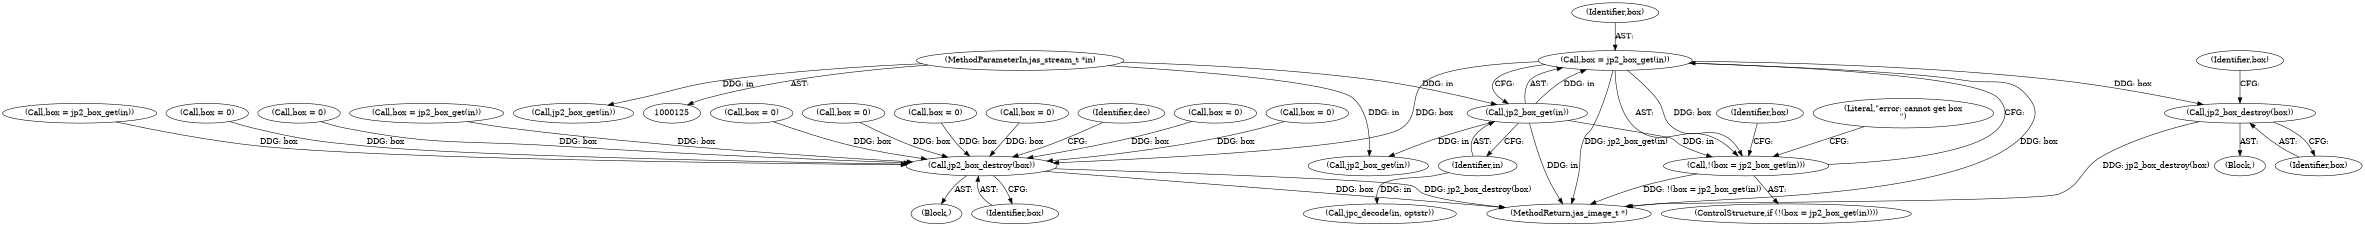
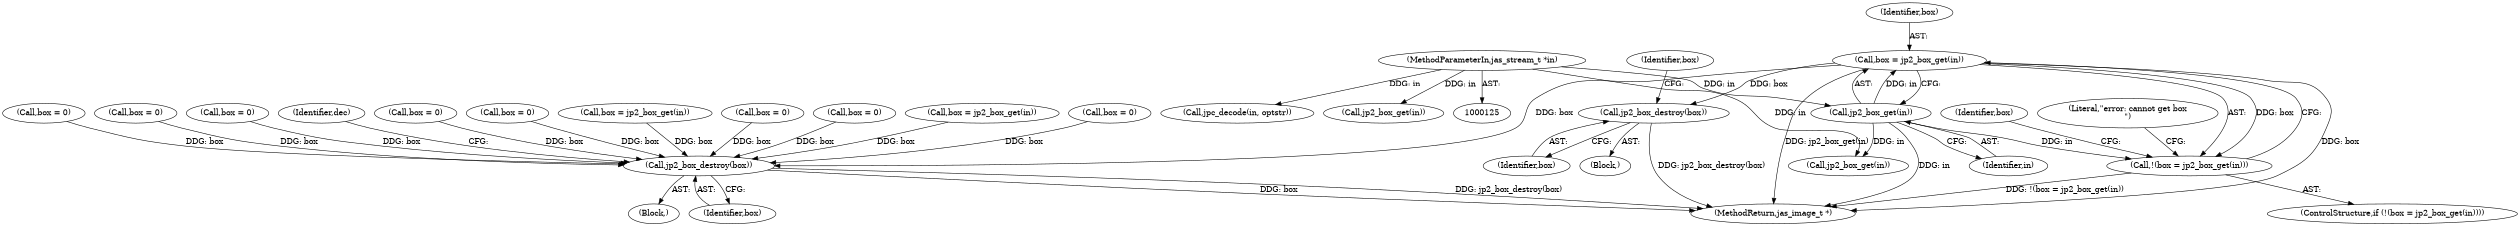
edge "(Identifier,in)" -> "(Call,jpc_decode(in, optstr))": now "(MethodParameterIn,jas_stream_t *in)" -> "(Call,jpc_decode(in, optstr))"
